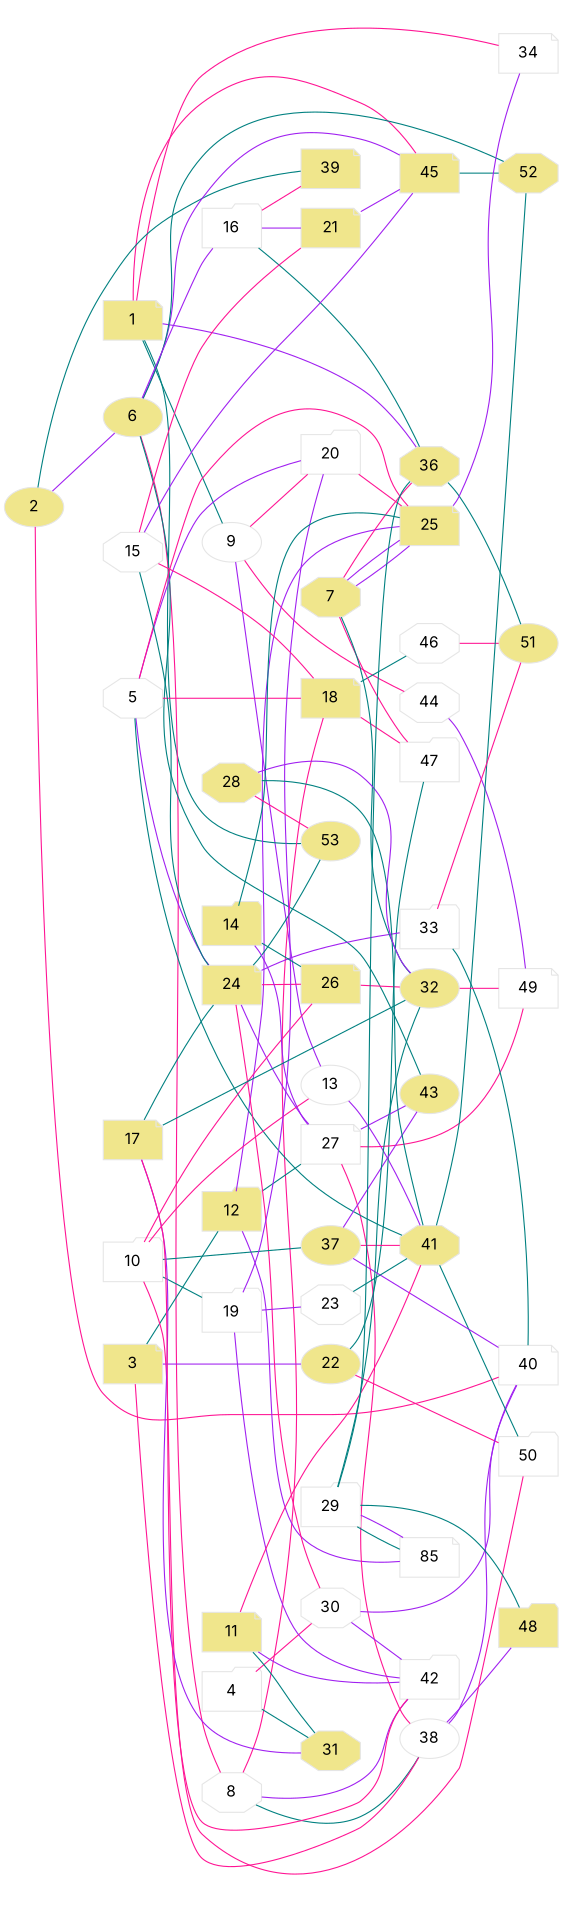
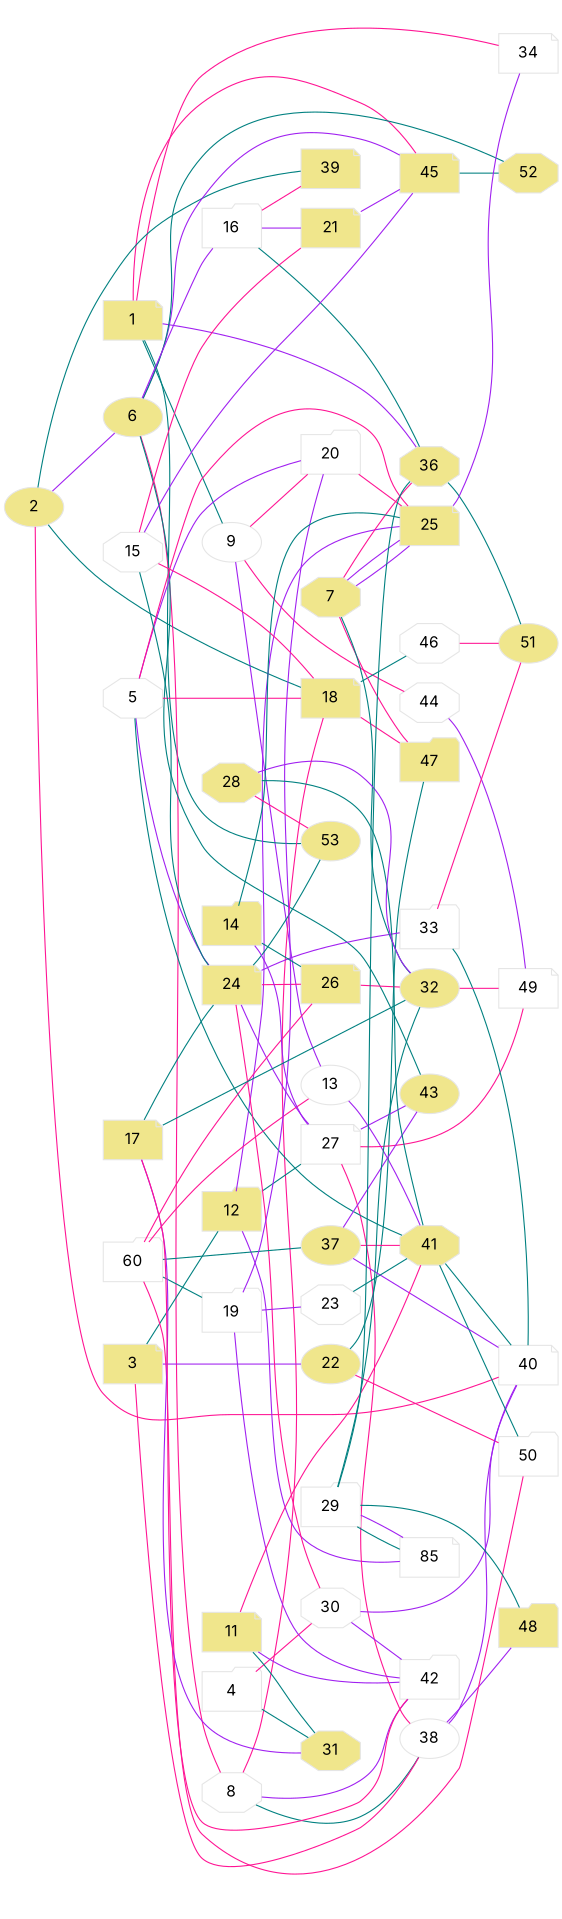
edge "2" -- "18": added
edge "52" -- "41": now "40" -- "41"
node "47": fillcolor white -> khaki
node "10": label "10" -> "60"
